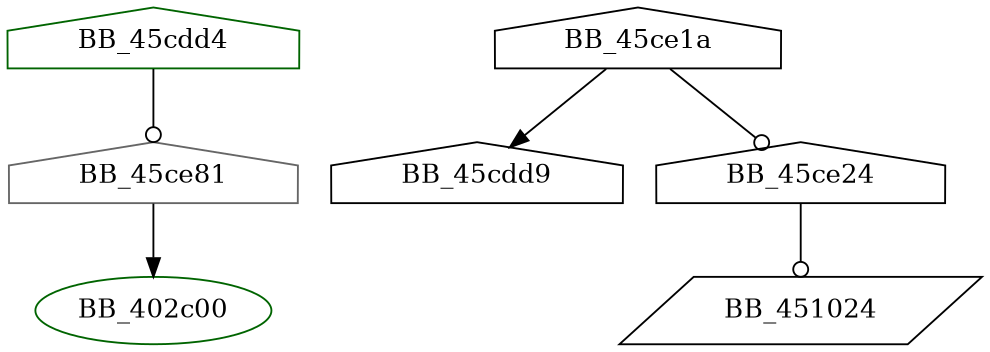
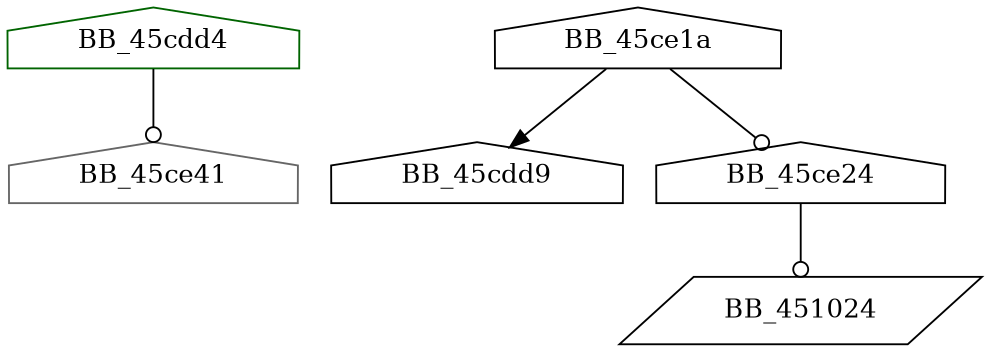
node "BB_45ce81": label "BB_45ce81" -> "BB_45ce41"
node "BB_402c00": removed
